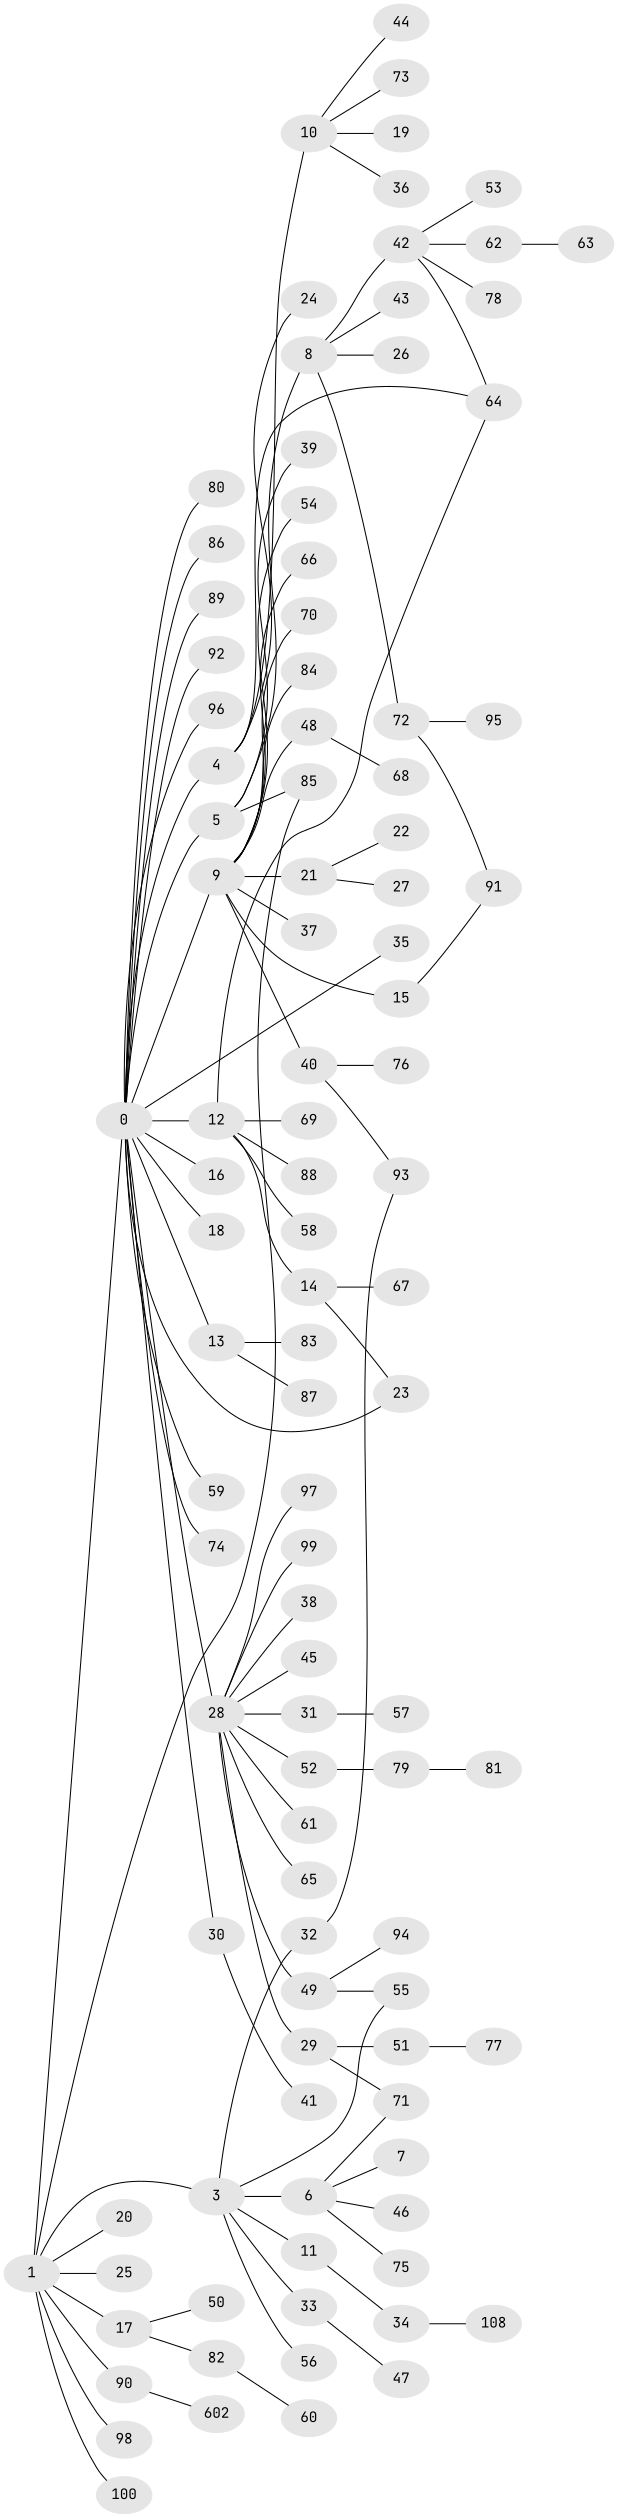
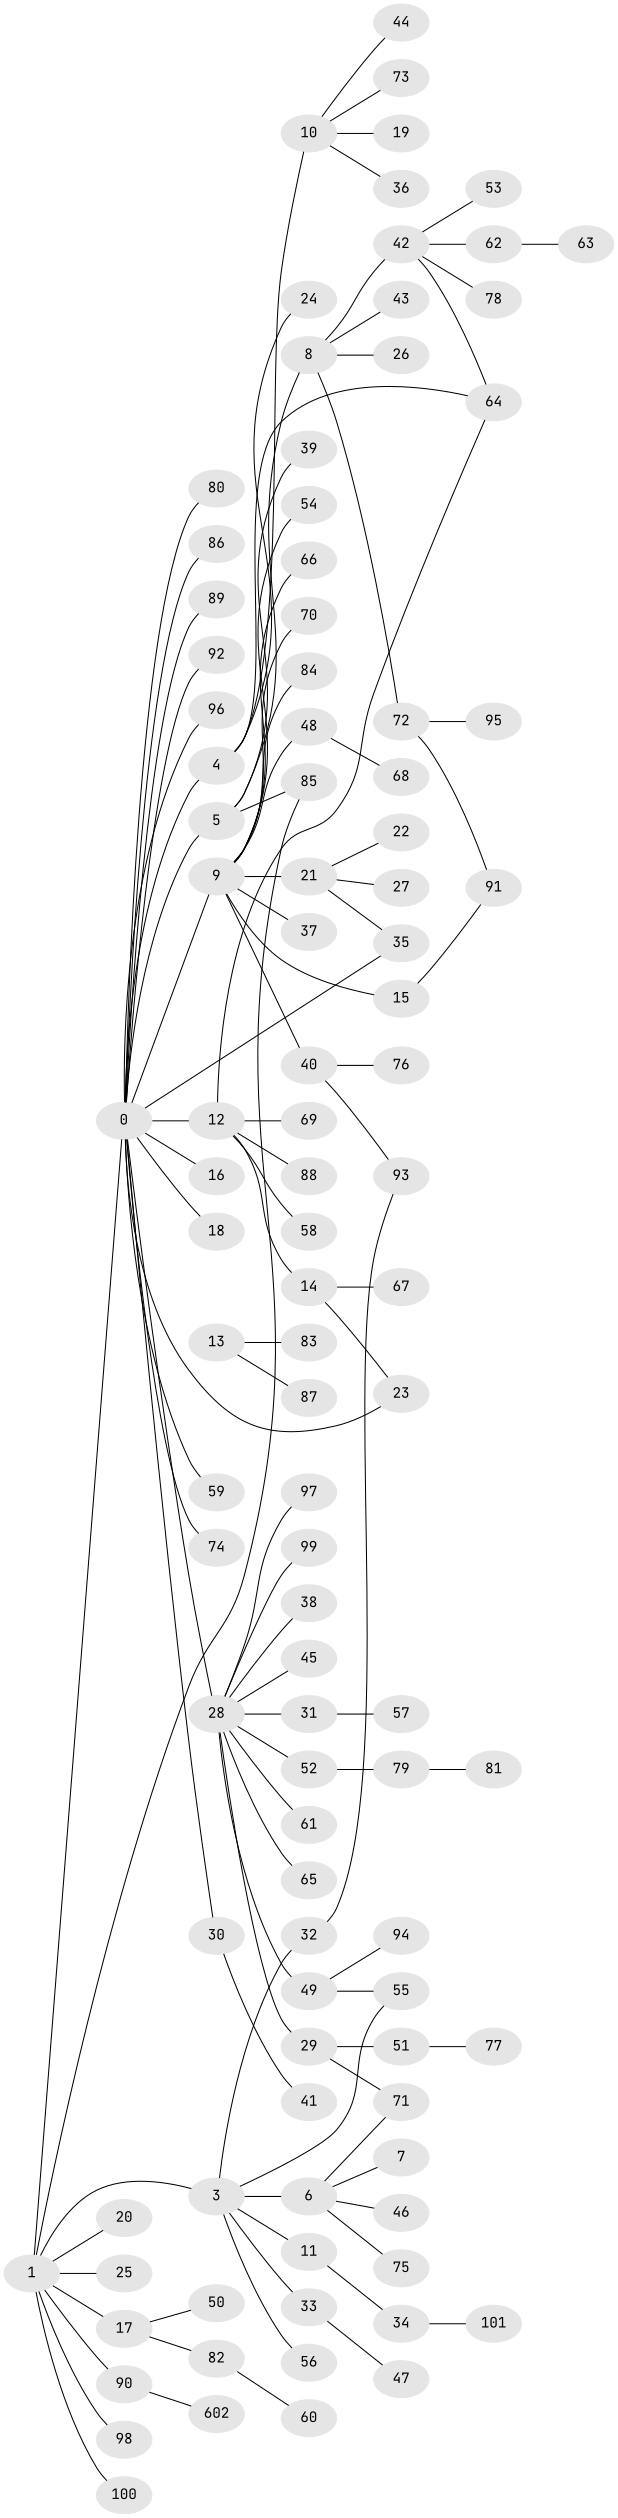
edge "21" -- "35": added
edge "0" -- "13": removed
node "108": label "108" -> "101"
